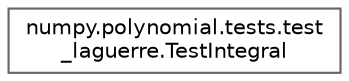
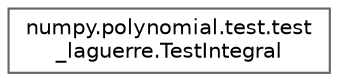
node "numpy.polynomial.tests.test _laguerre.TestIntegral": label "numpy.polynomial.tests.test _laguerre.TestIntegral" -> "numpy.polynomial.test.test _laguerre.TestIntegral"
